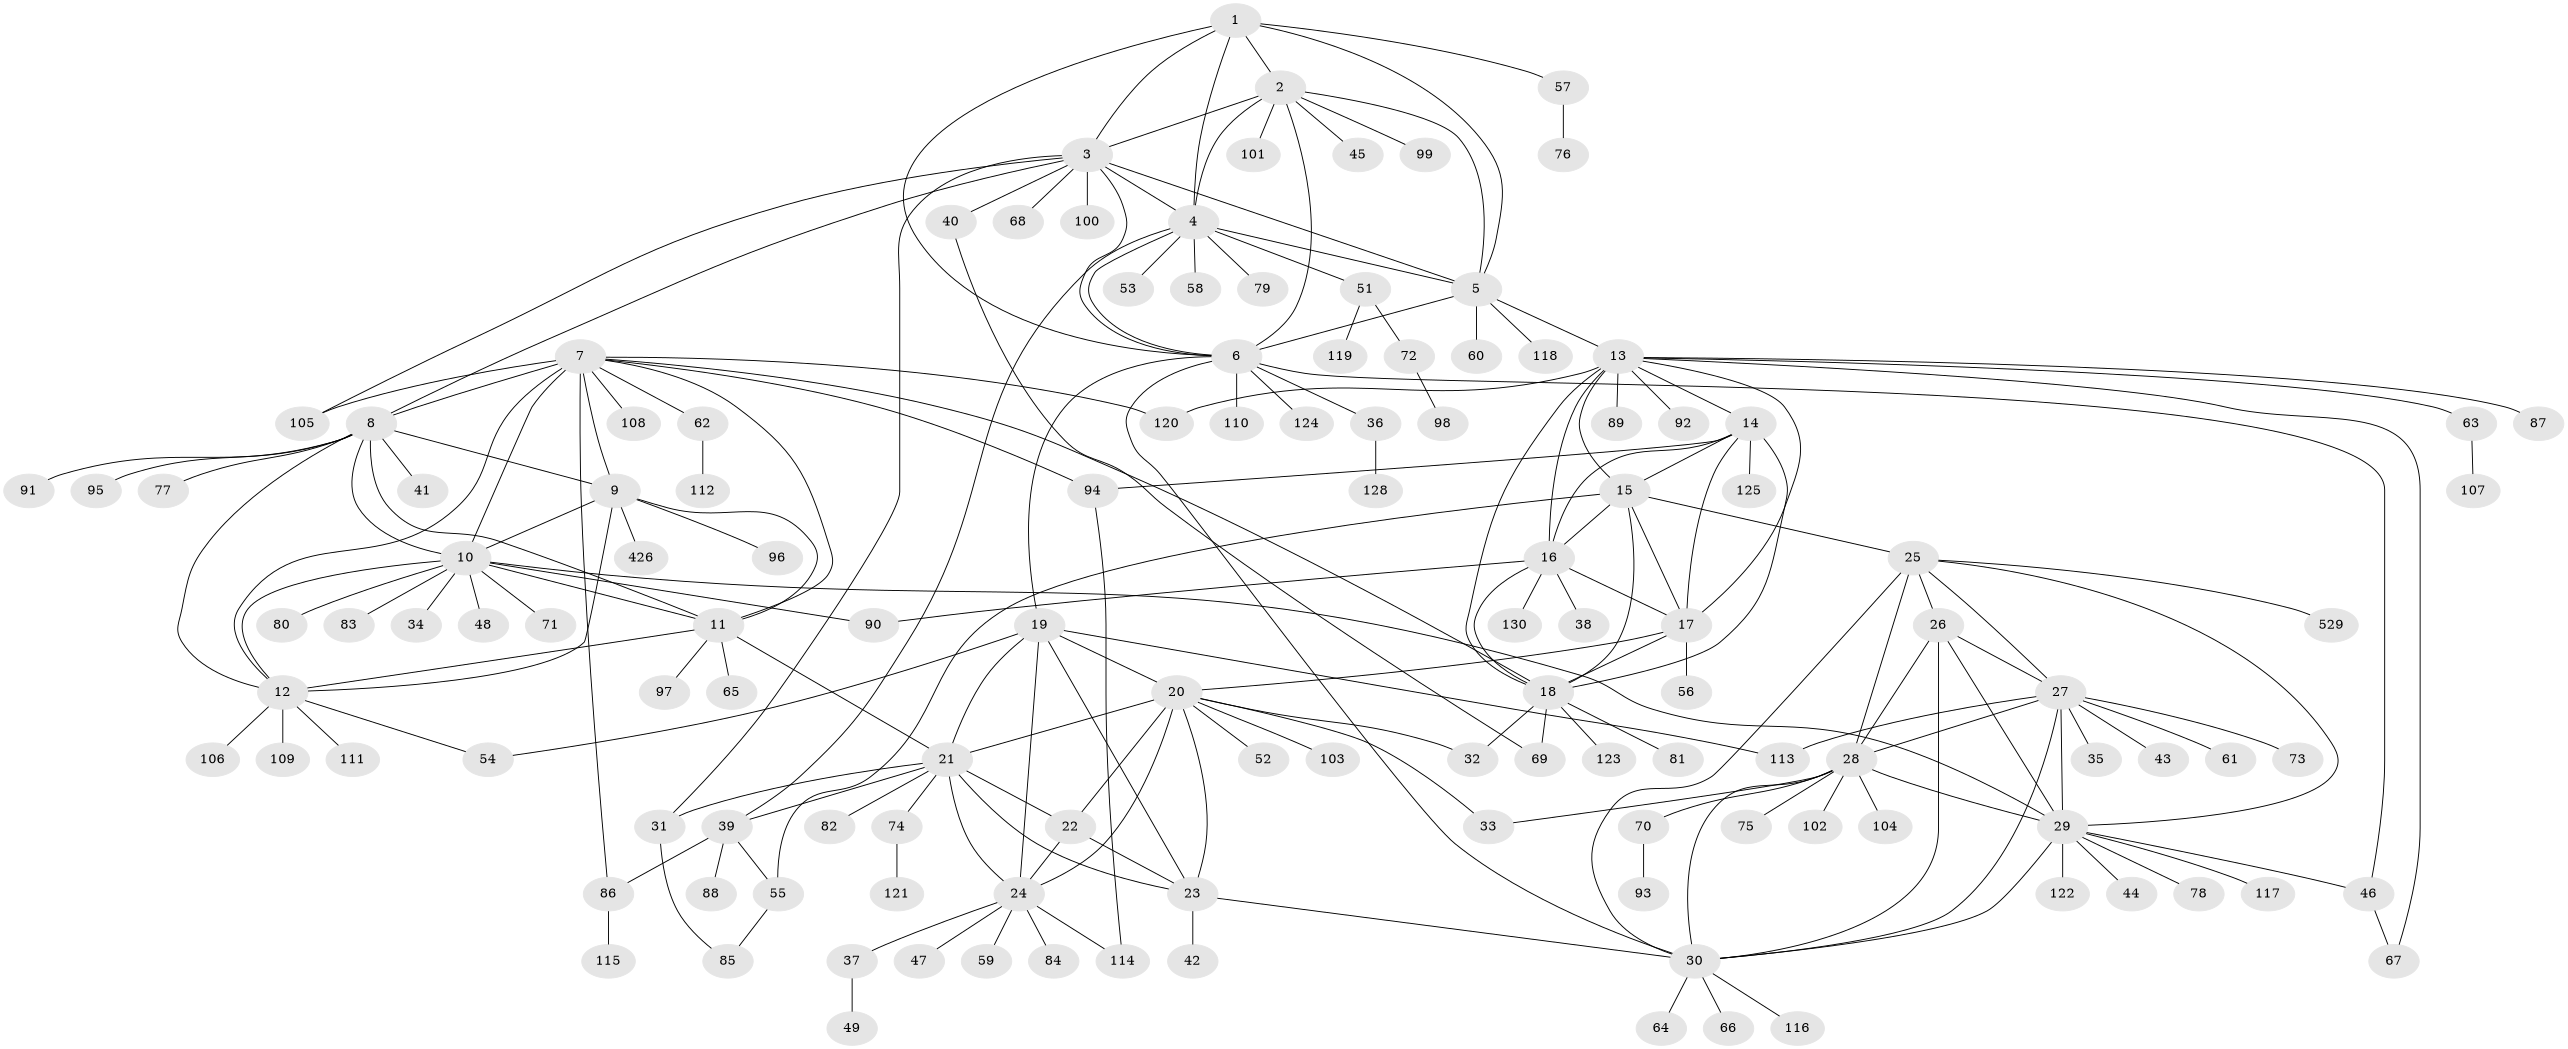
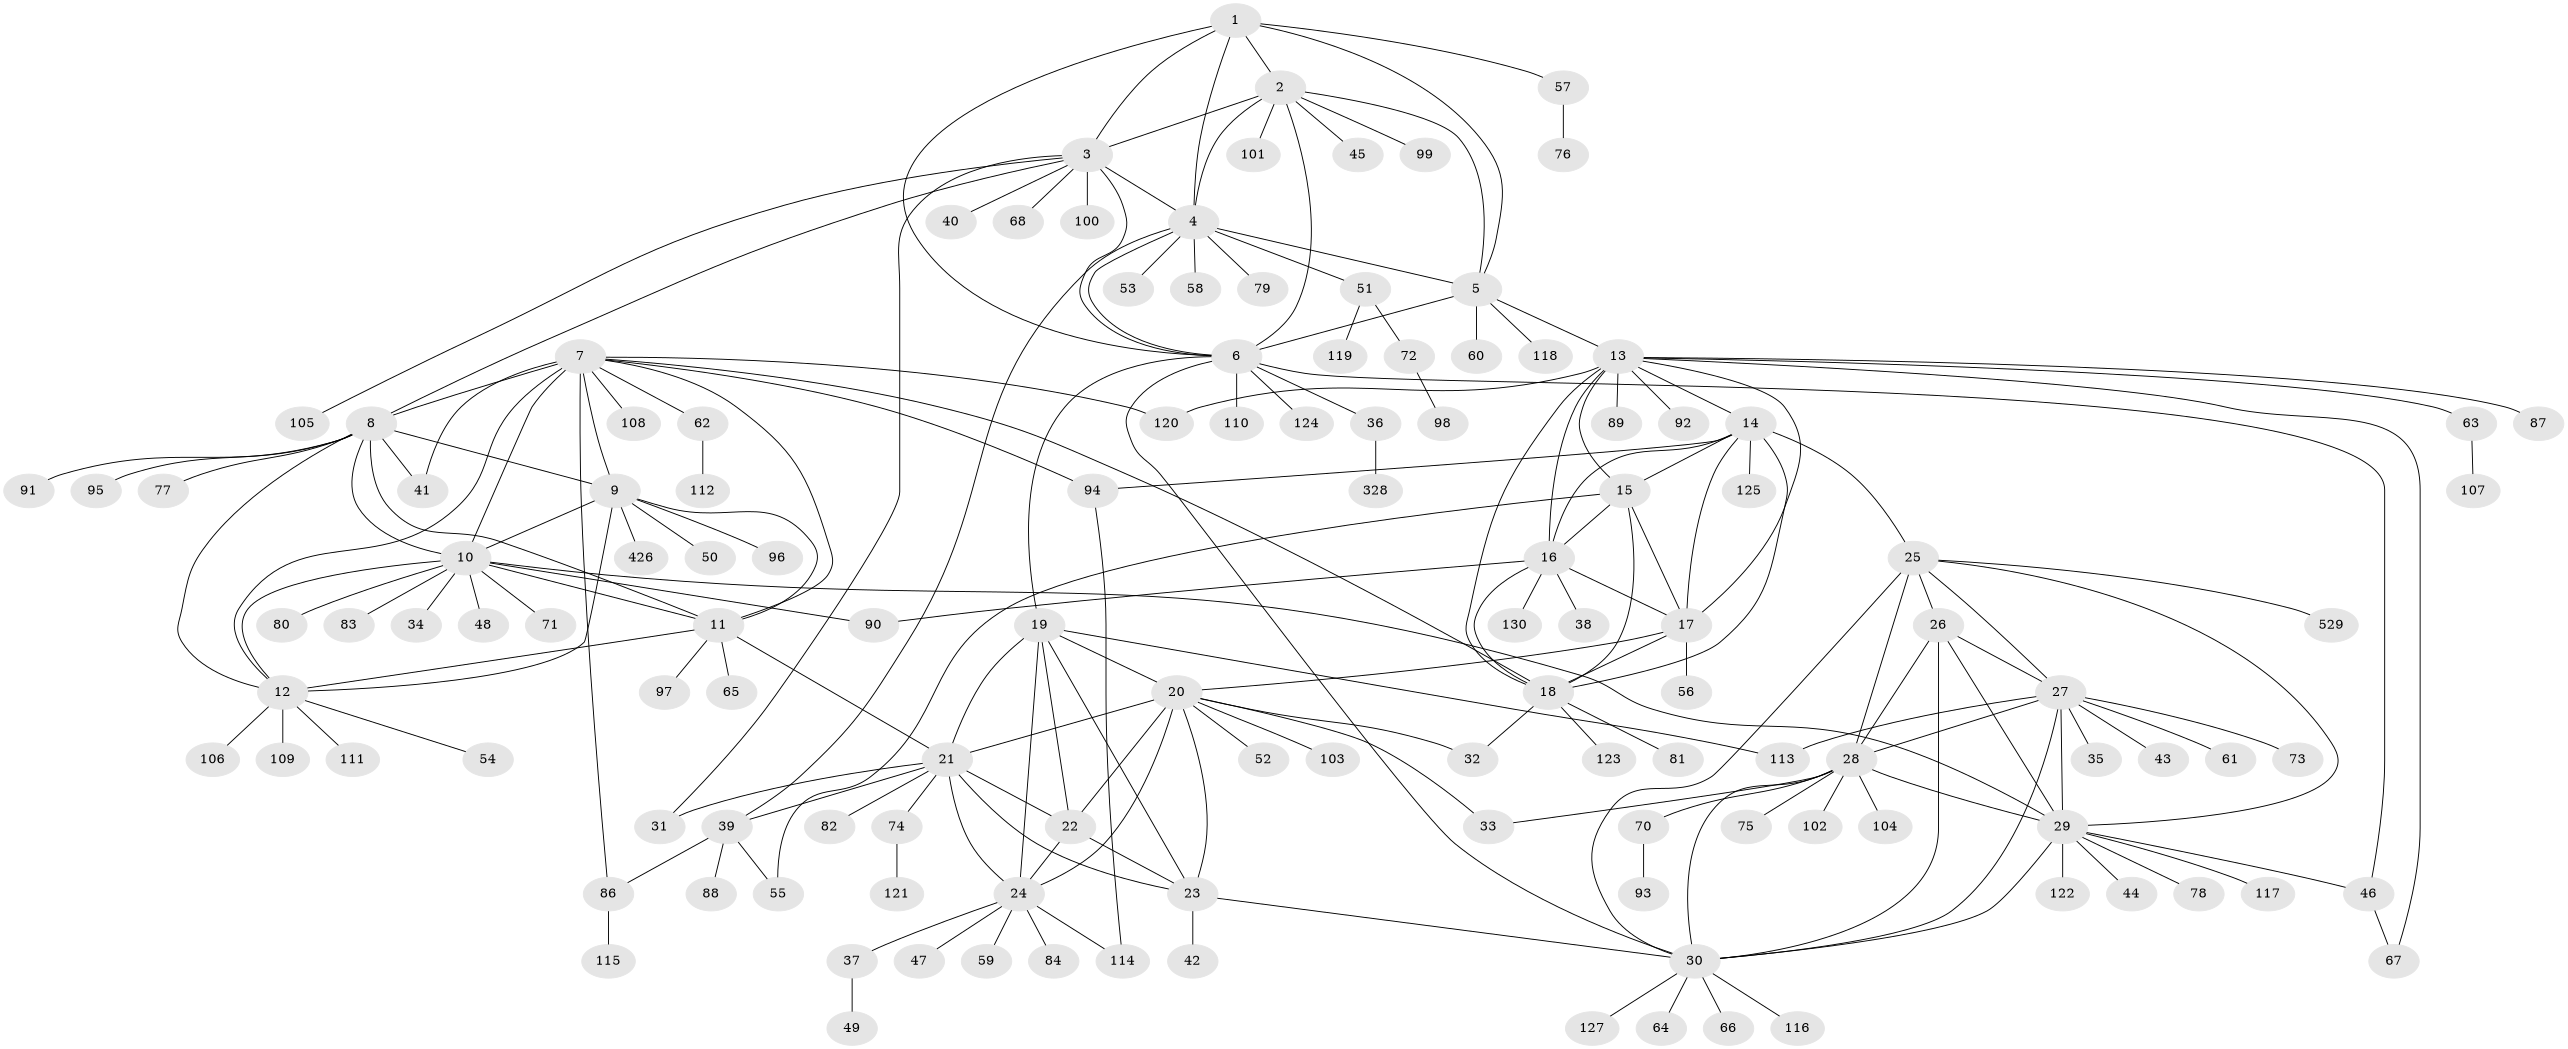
edge "3" -- "5": removed
edge "7" -- "105": now "7" -- "41"
node "128": label "128" -> "328"
edge "15" -- "25": now "14" -- "25"
node "50": added
edge "19" -- "54": now "19" -- "22"
node "69": removed
node "85": removed
node "127": added
